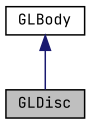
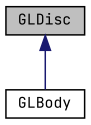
edge "GLDisc" -> "GLBody": reversed
